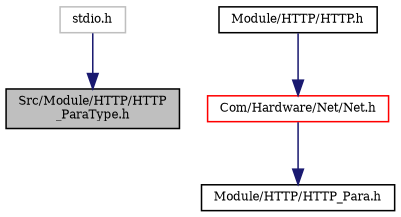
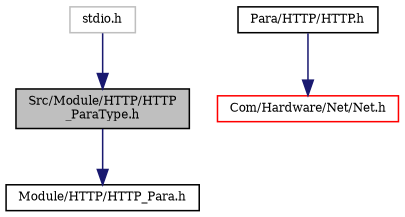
node "Module/HTTP/HTTP.h": label "Module/HTTP/HTTP.h" -> "Para/HTTP/HTTP.h"
edge "Com/Hardware/Net/Net.h" -> "Module/HTTP/HTTP_Para.h": now "Src/Module/HTTP/HTTP _ParaType.h" -> "Module/HTTP/HTTP_Para.h"
